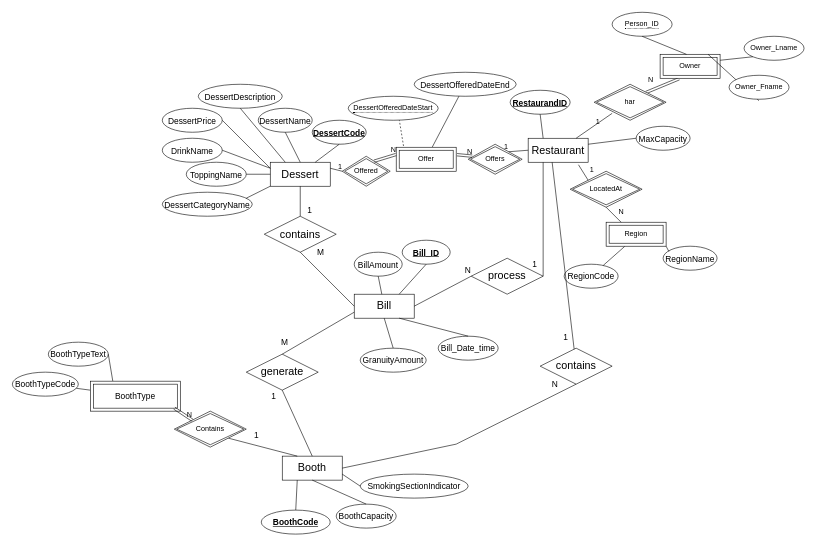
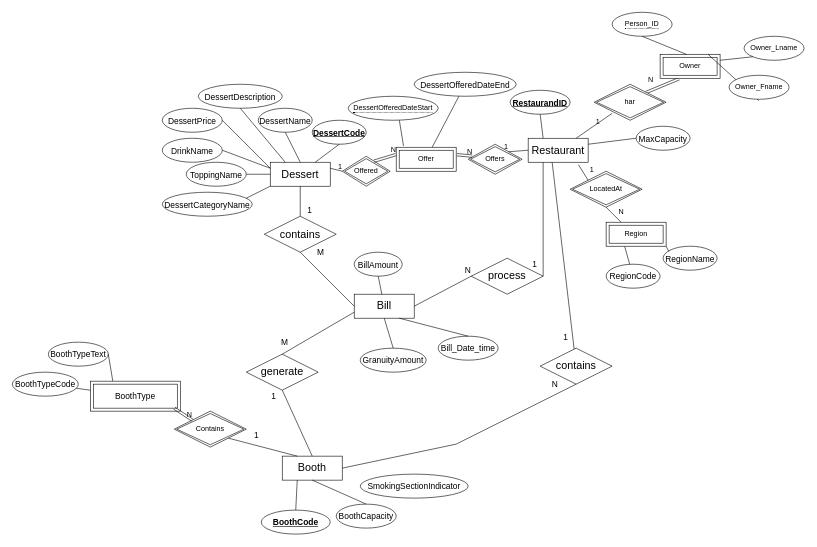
edge "DessertOfferedDateStart" -- "Offer": style dashed -> solid
node "Bill_ID": removed
node "RegionCode": moved (591, 276) -> (633, 276)
edge "Bill_ID" -- "Bill": removed
edge "Booth" -- "SmokingSectionIndicator": removed
